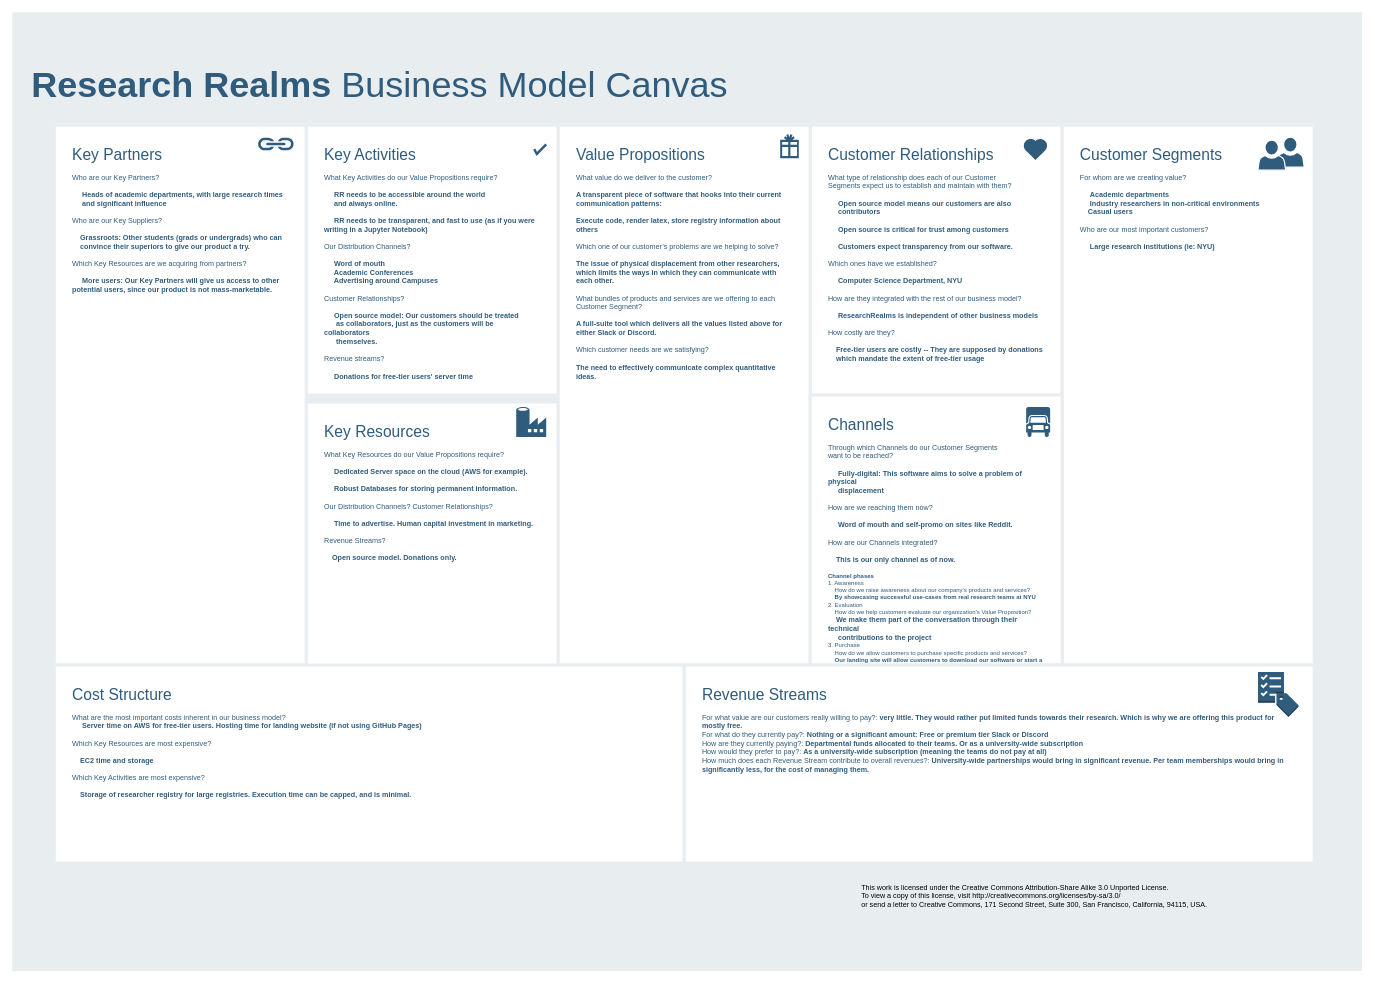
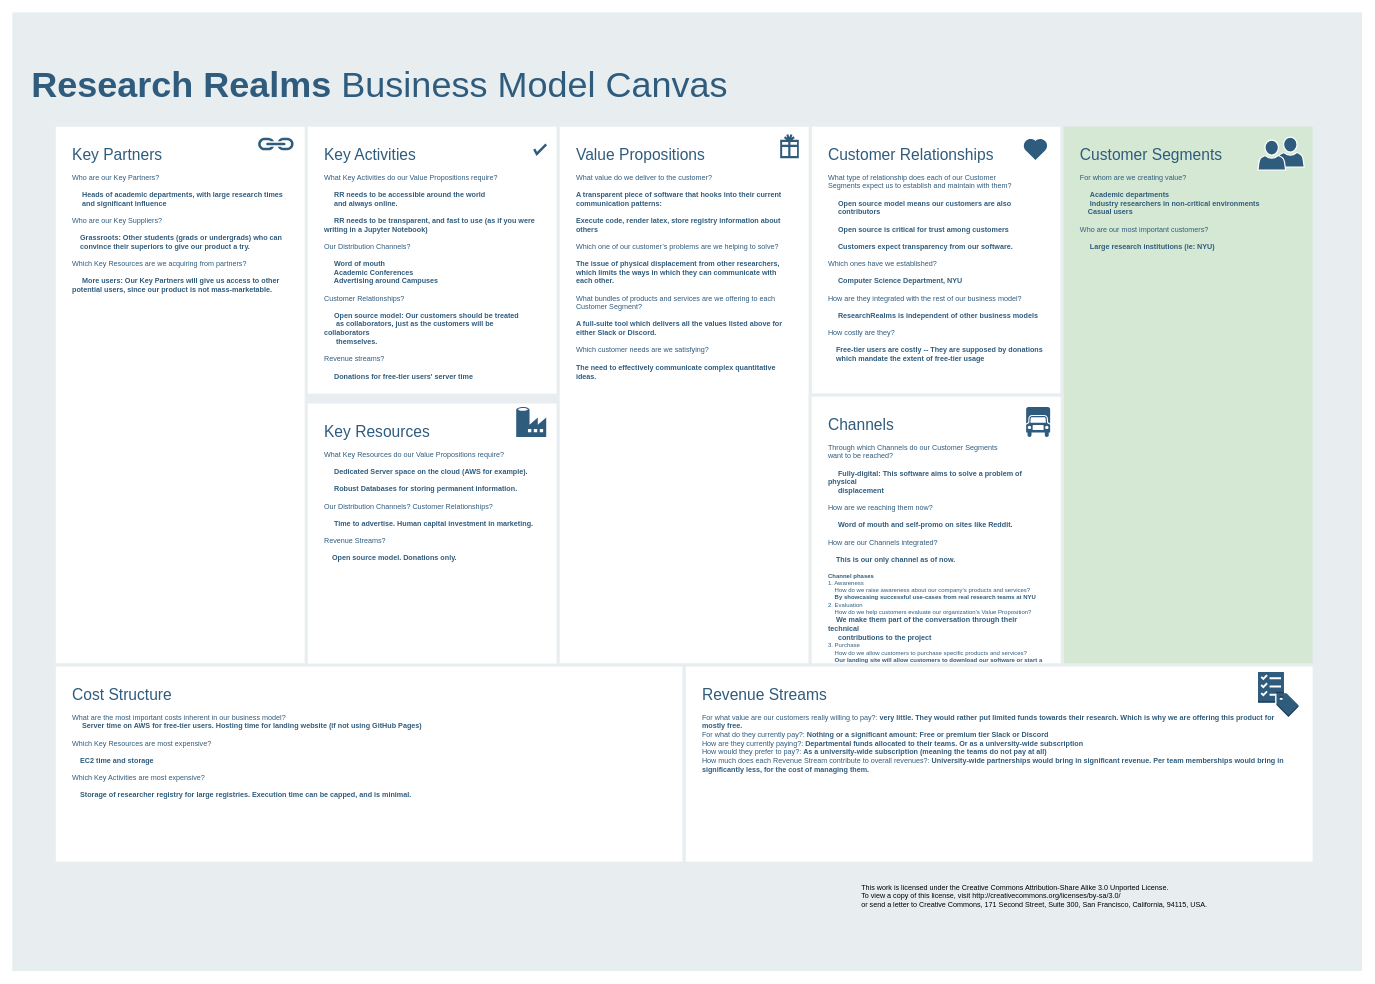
node "Customer Segments For whom are we creating value? Academic departments Industry researchers in non-critical environments Casual users Who are our most important customers? Large research institutions (ie: NYU)": fillcolor #ffffff -> #d5e8d4
